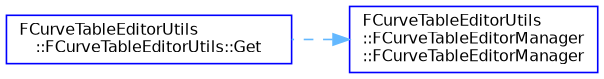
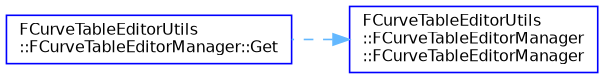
node "FCurveTableEditorUtils ::FCurveTableEditorUtils::Get": label "FCurveTableEditorUtils ::FCurveTableEditorUtils::Get" -> "FCurveTableEditorUtils ::FCurveTableEditorManager::Get"
